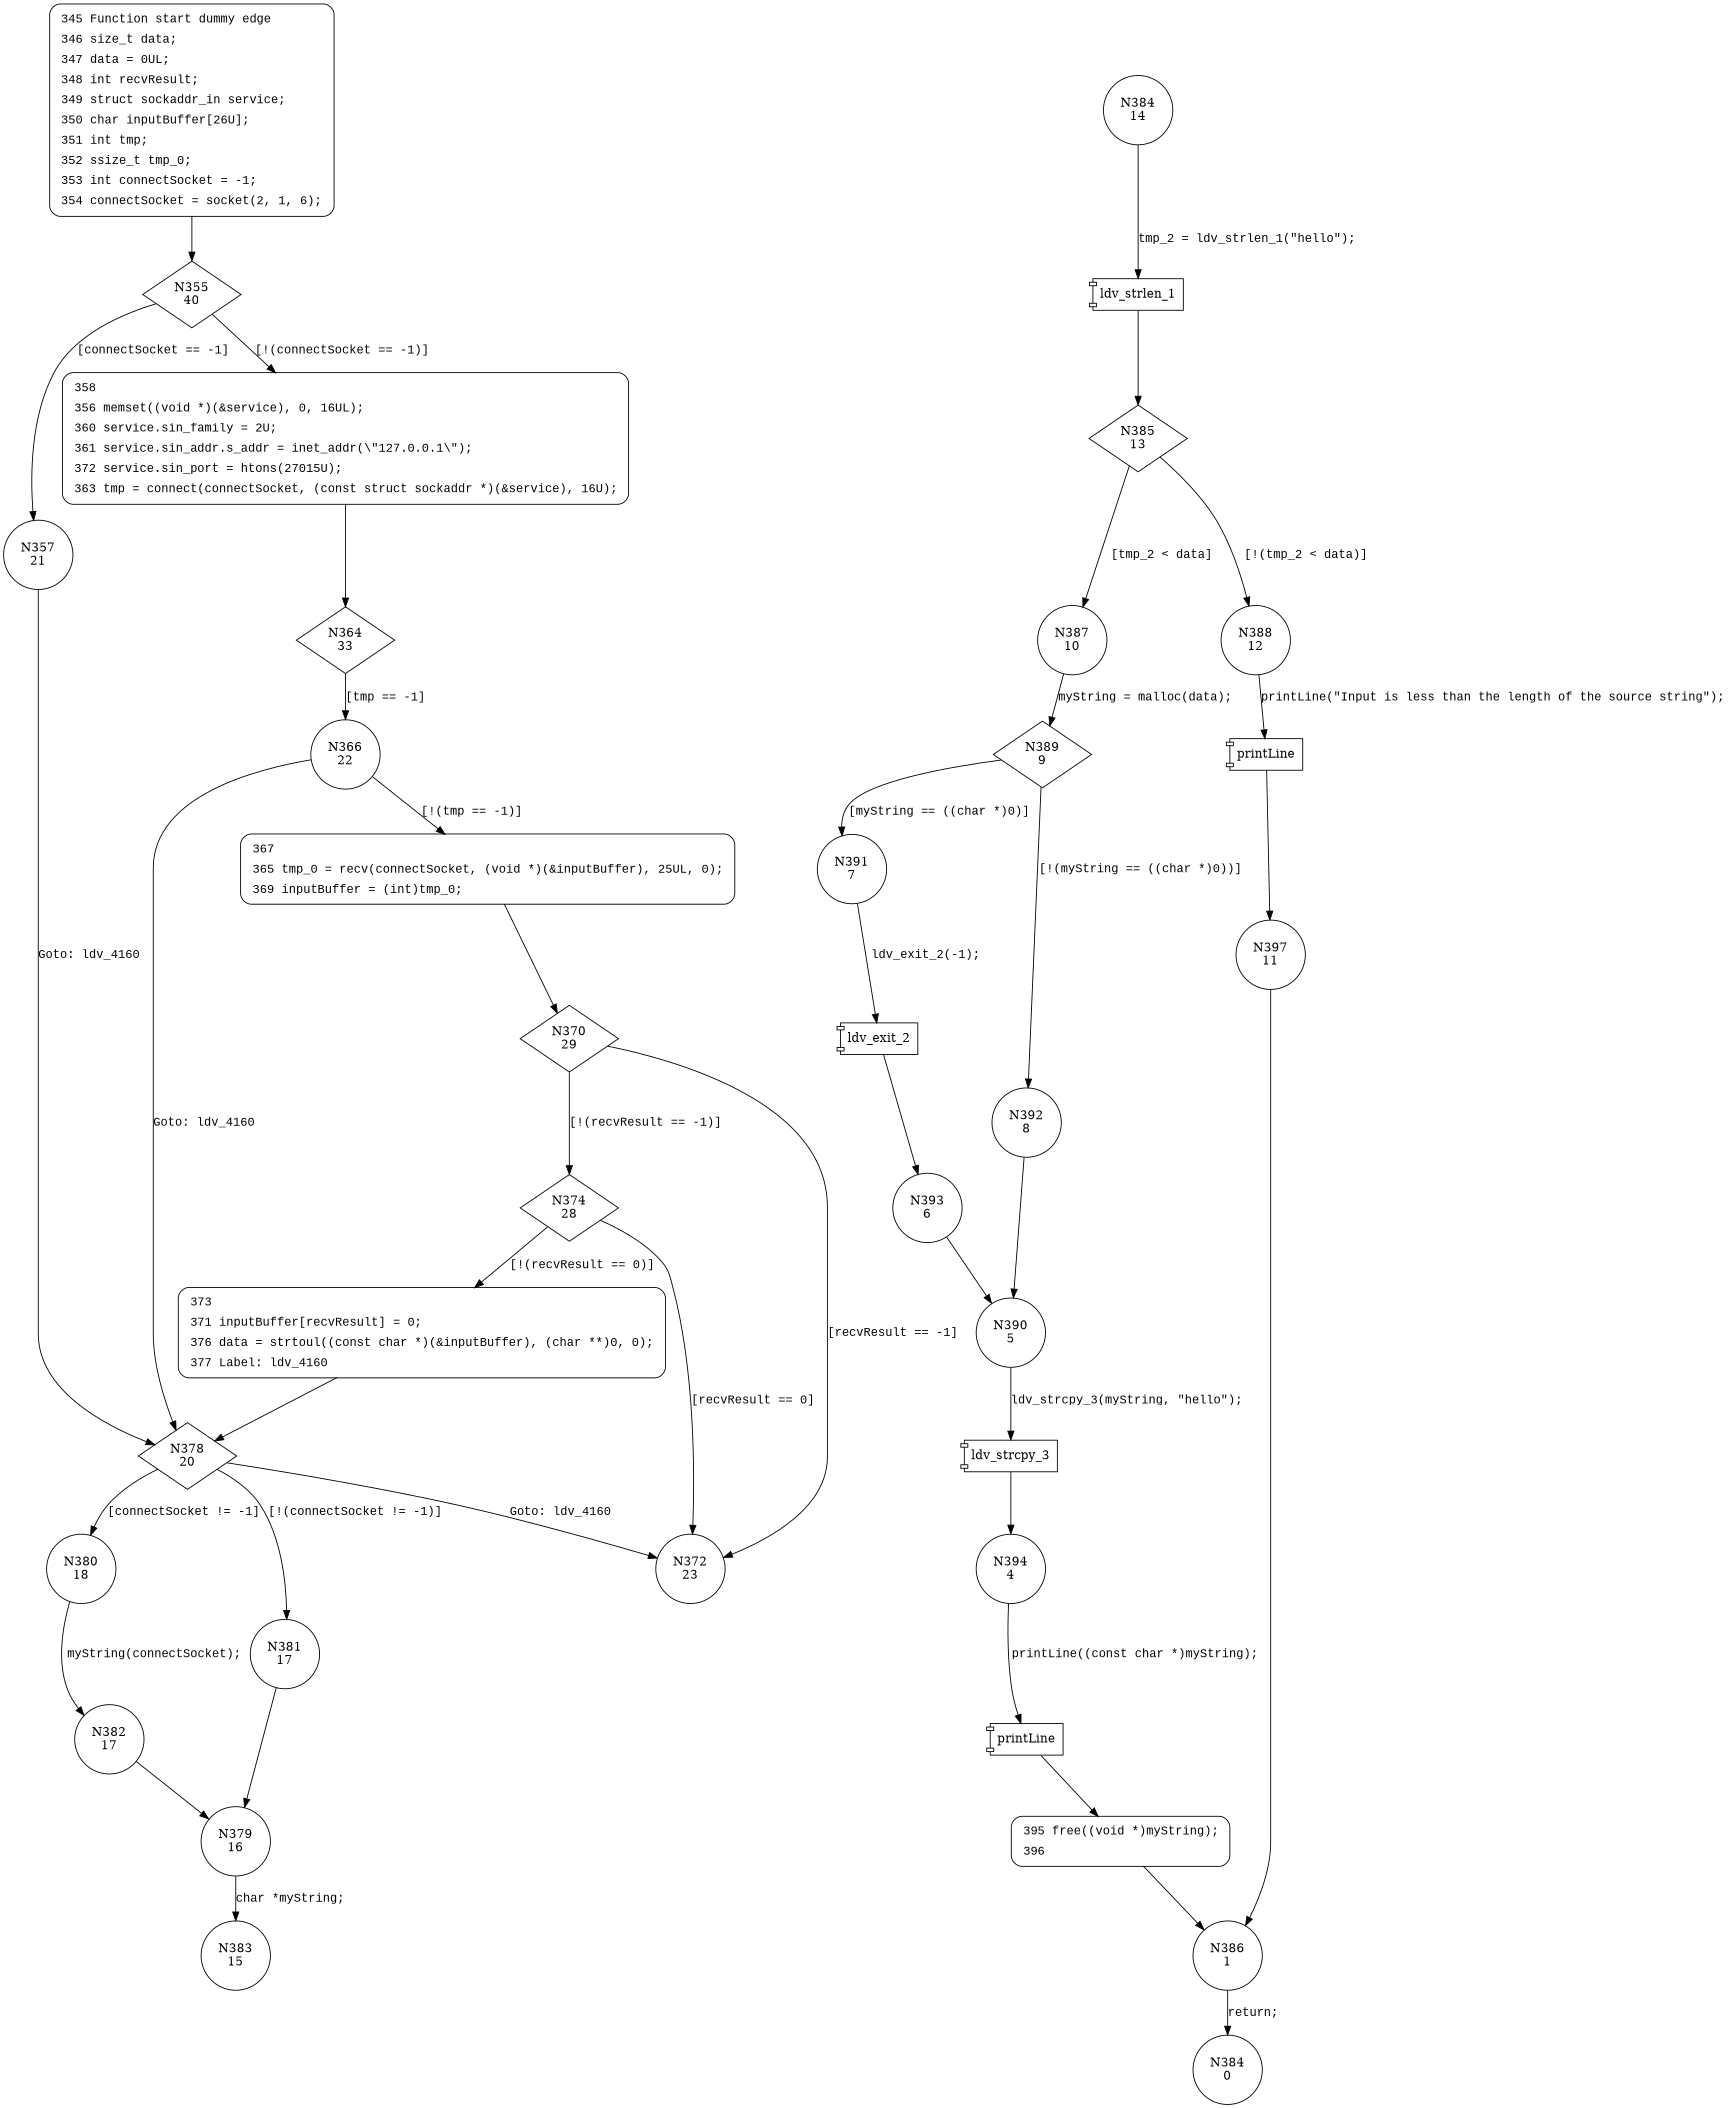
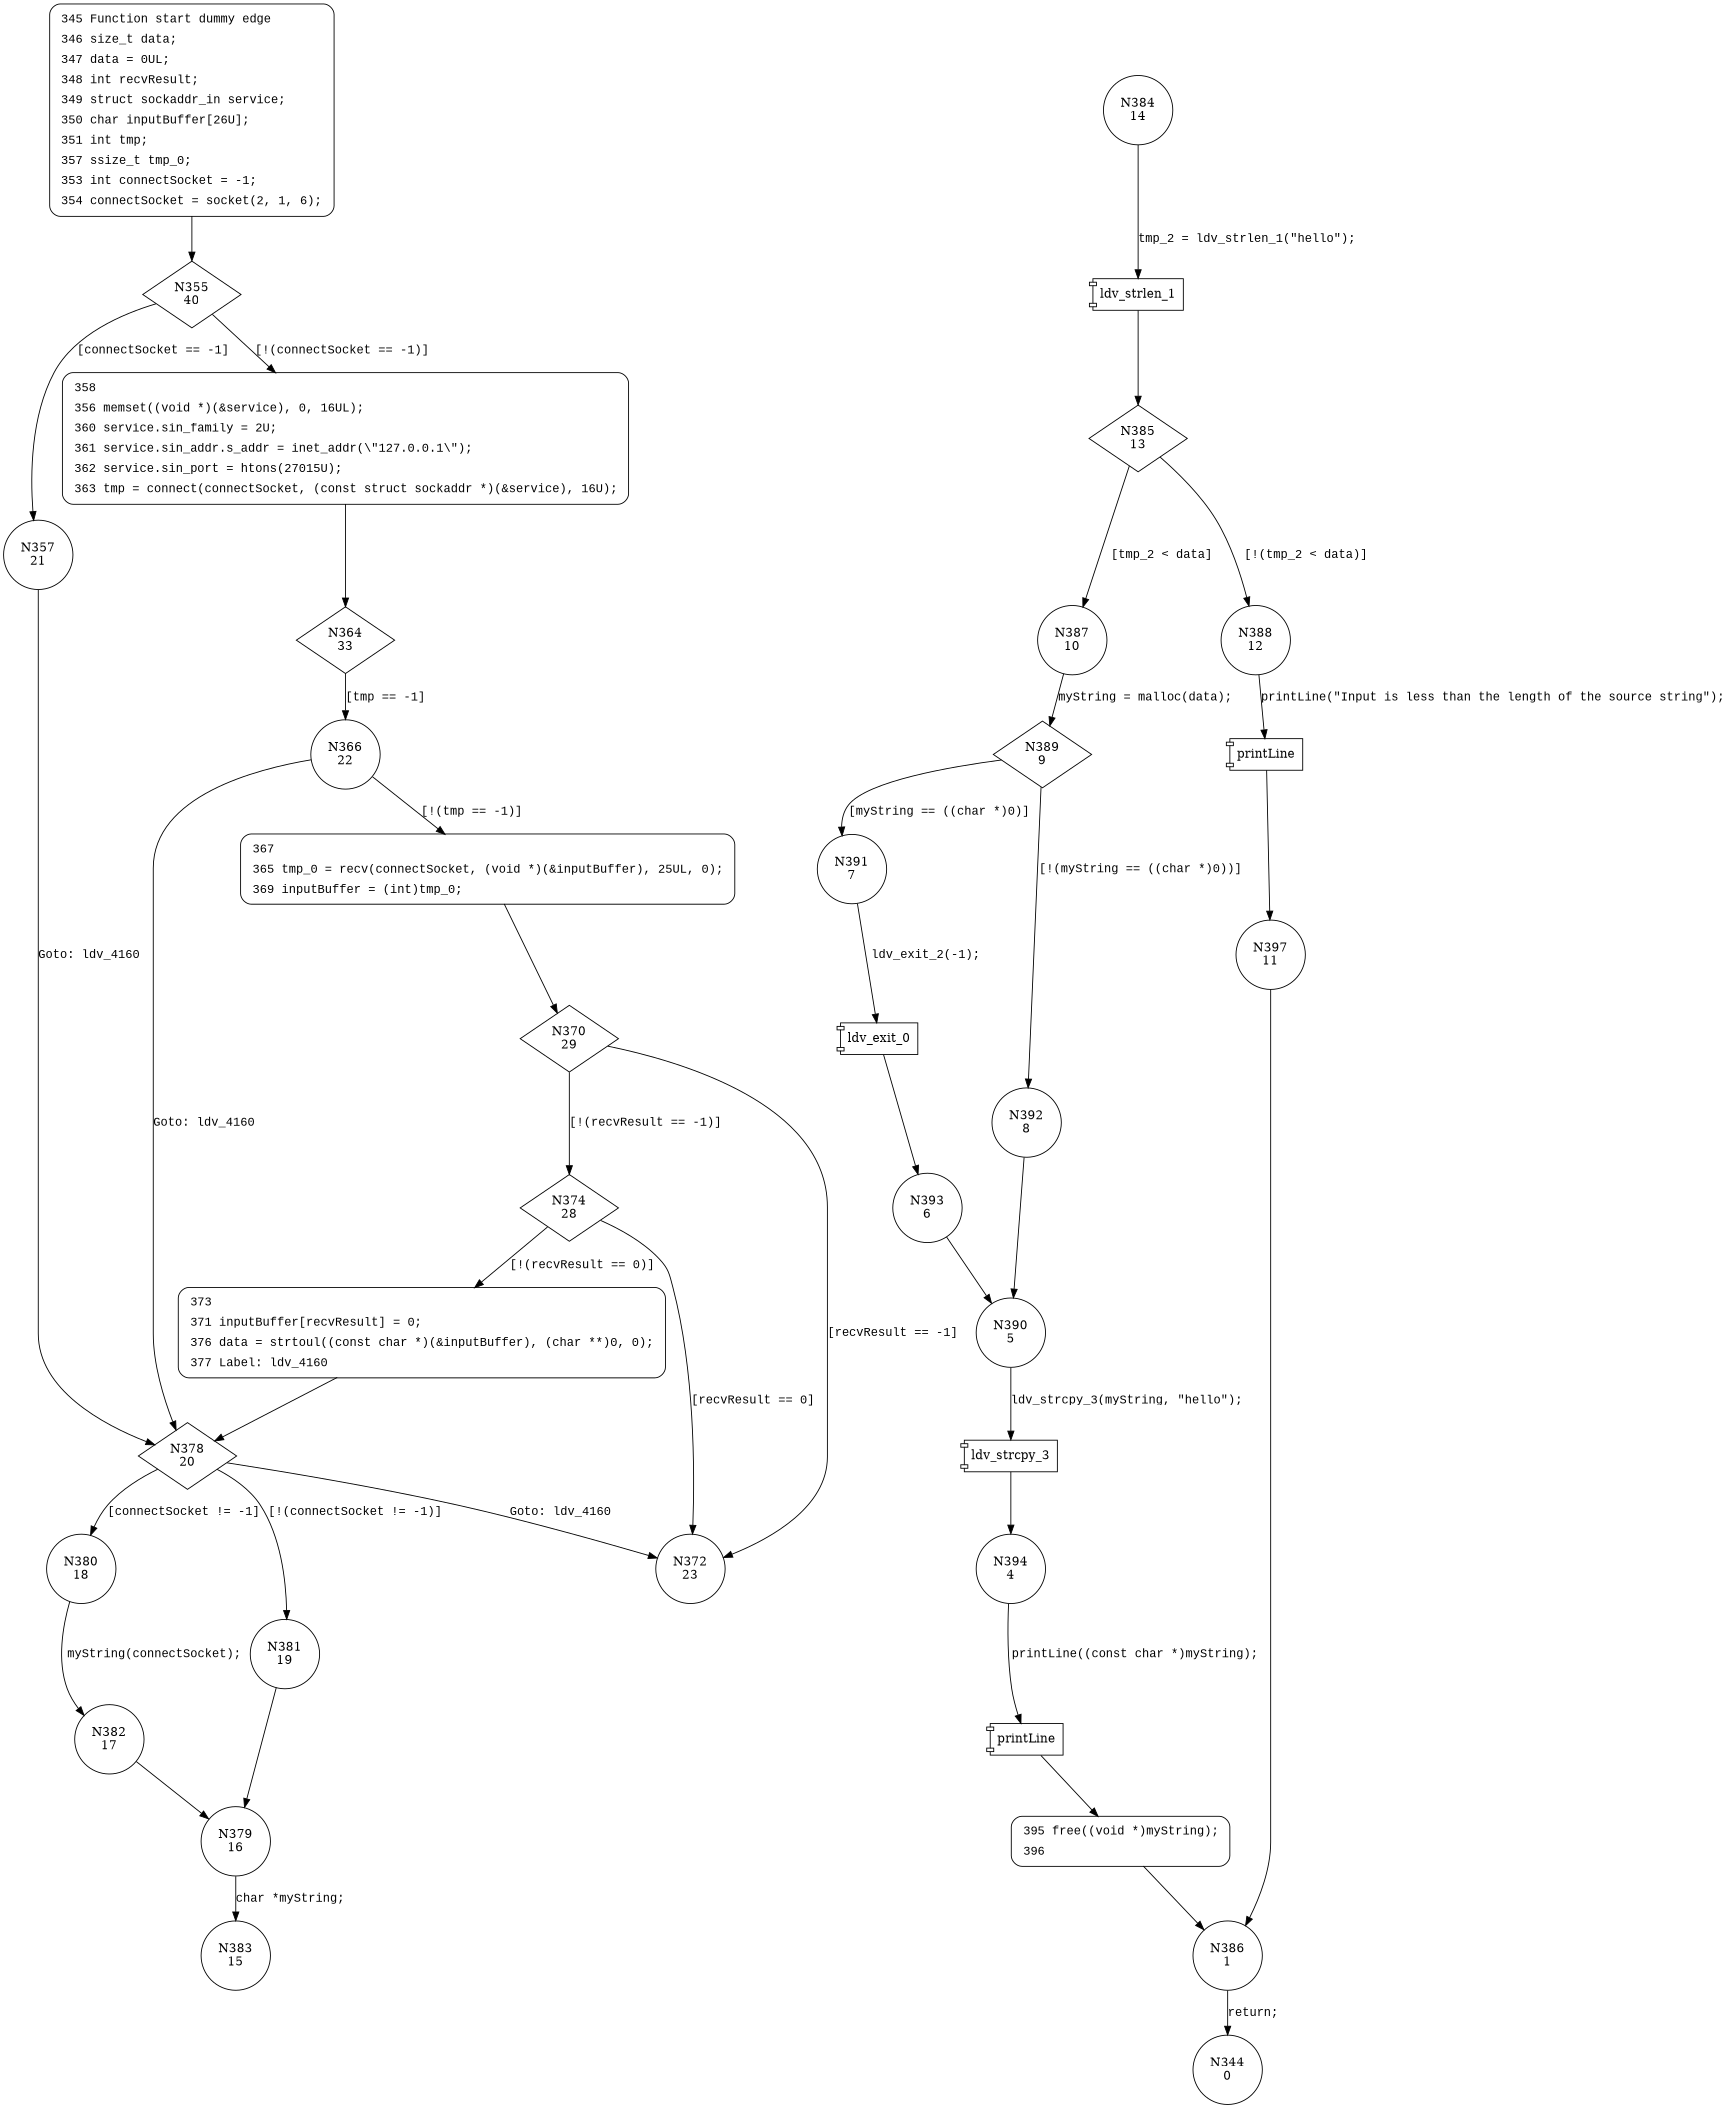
node "345": text "352" -> "357"
node "358": text "372" -> "362"
node "ldv_exit_2": label "ldv_exit_2" -> "ldv_exit_0"
node "N381 17": label "N381 17" -> "N381 19"
node "N384 0": label "N384 0" -> "N344 0"
